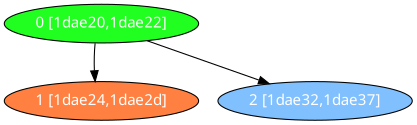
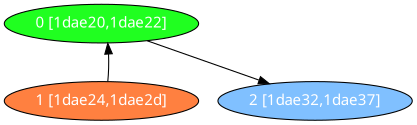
edge "0 [1dae20,1dae22]" -> "1 [1dae24,1dae2d]": reversed
